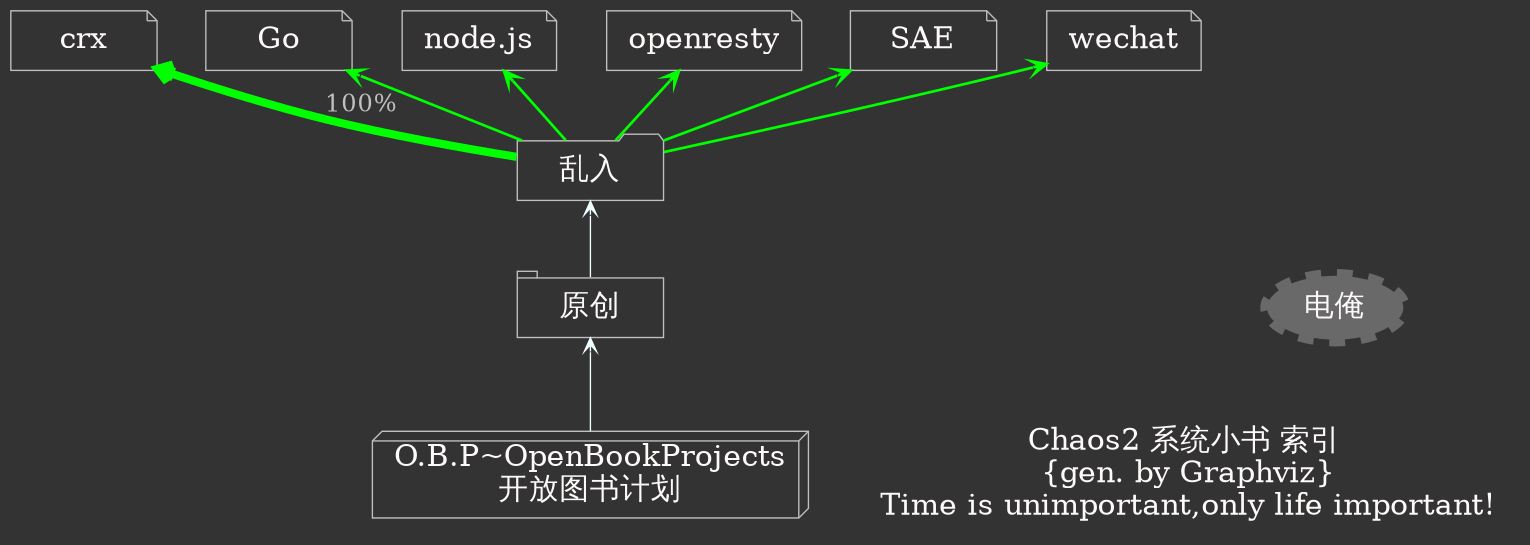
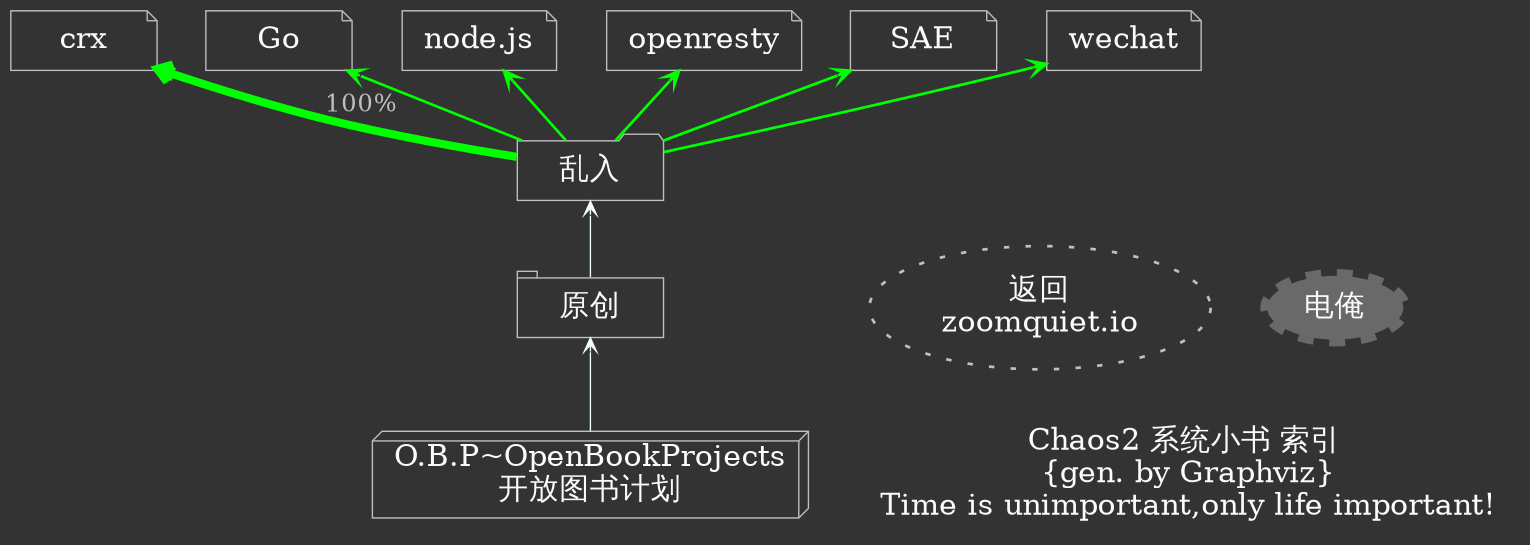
node "返回 zoomquiet.io": added
